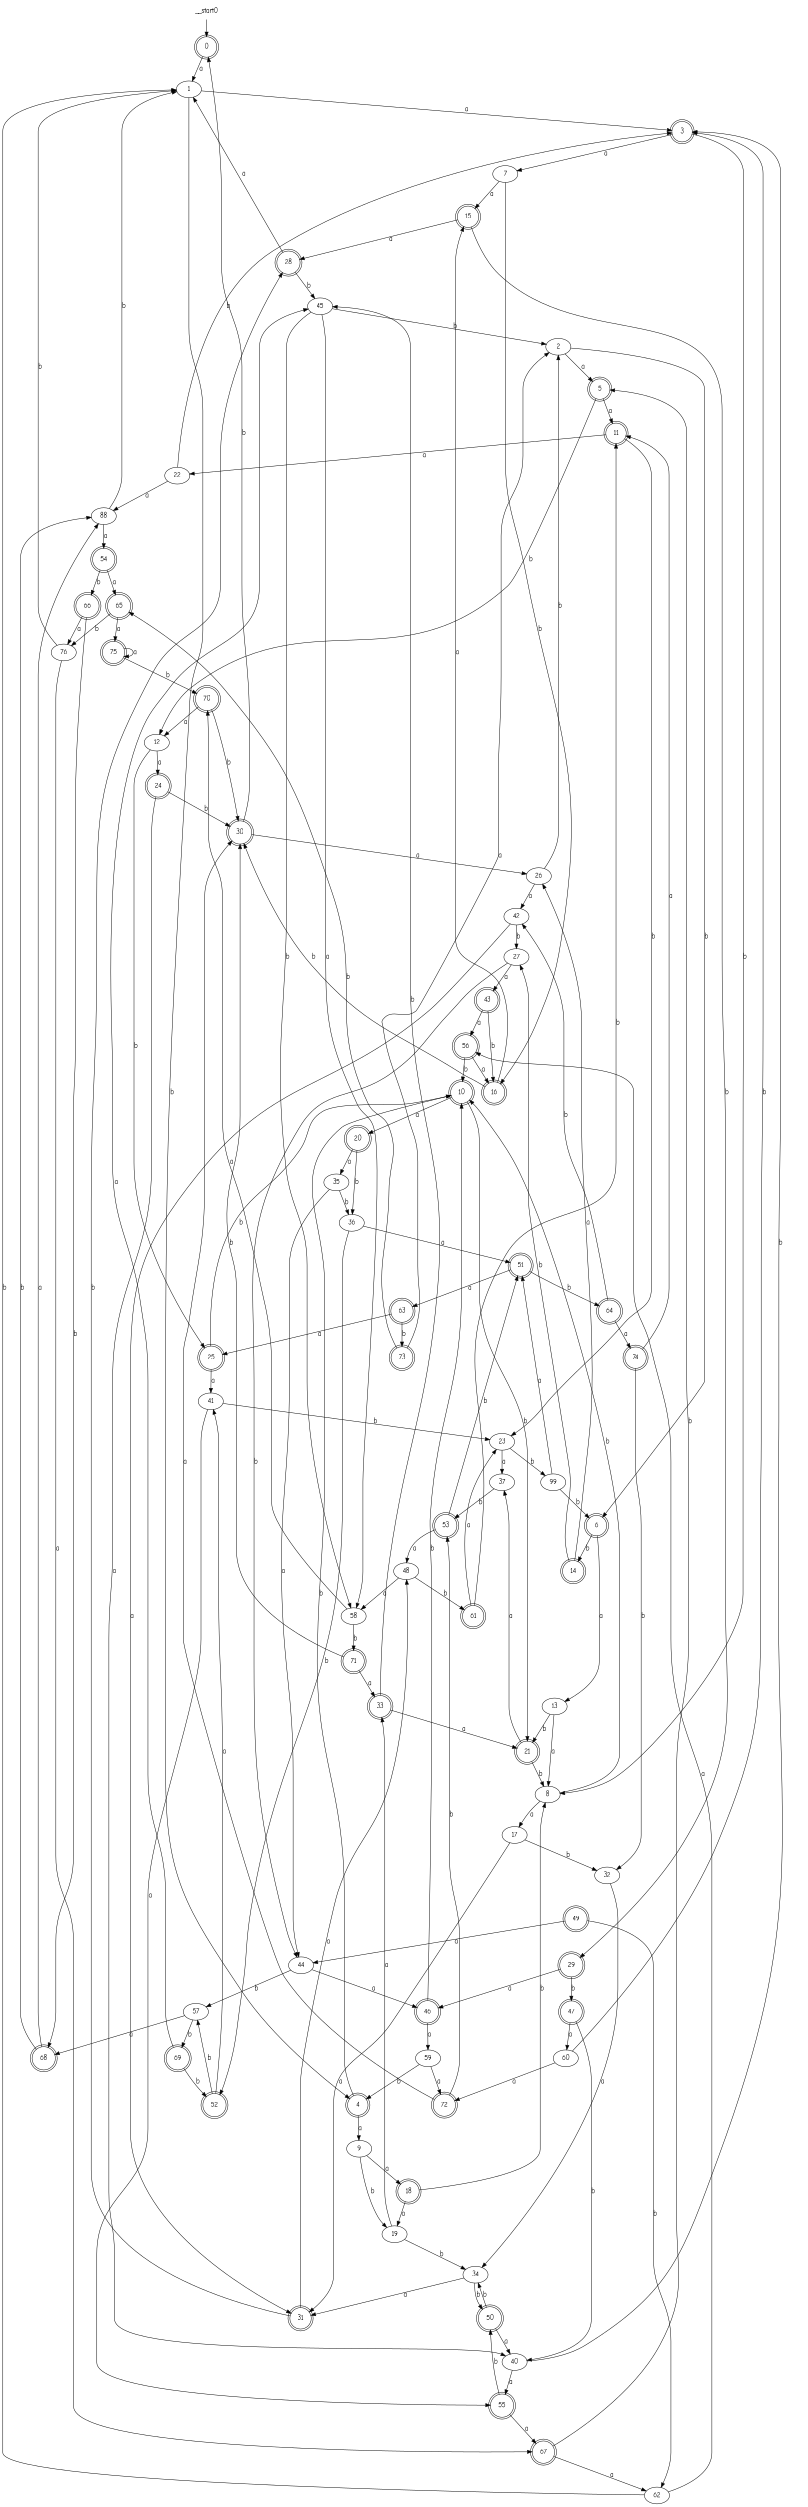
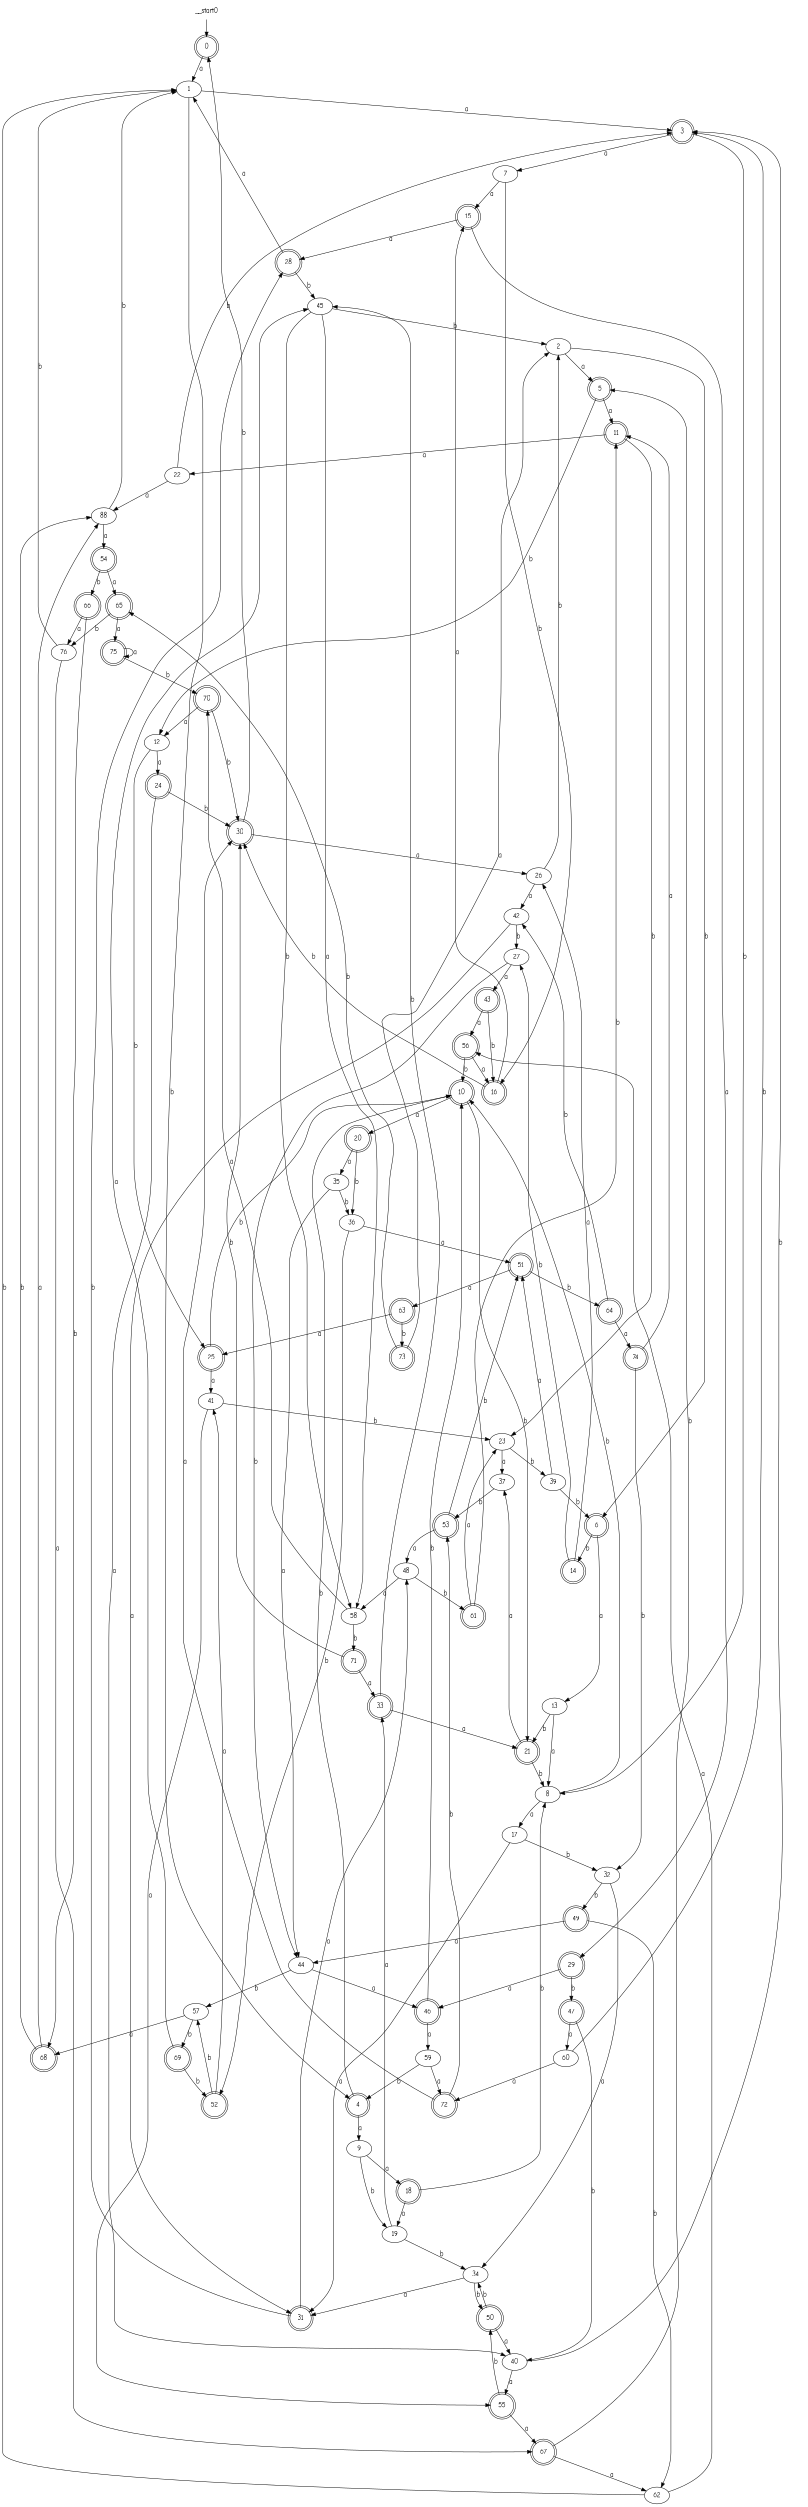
edge "15" -> "29": label "b" -> "a"
node "99": label "99" -> "39"
edge "32" -> "49": added, label "b"
